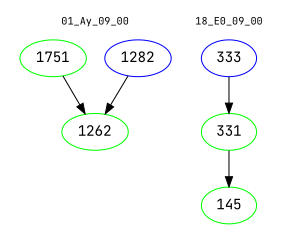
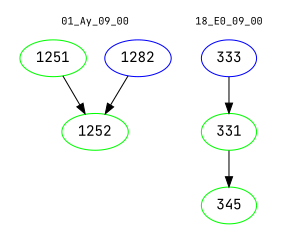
node "1751": label "1751" -> "1251"
node "1262": label "1262" -> "1252"
node "145": label "145" -> "345"
